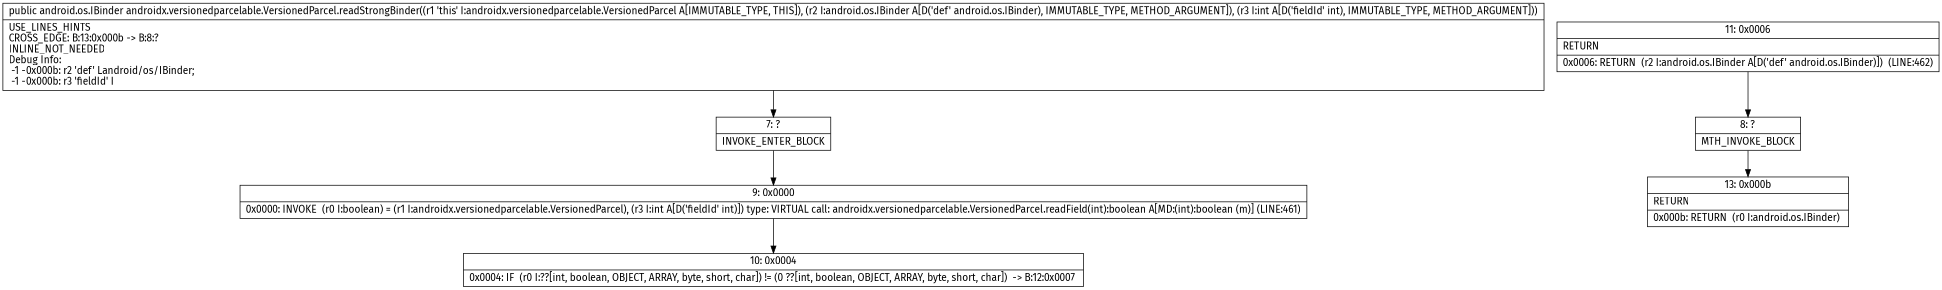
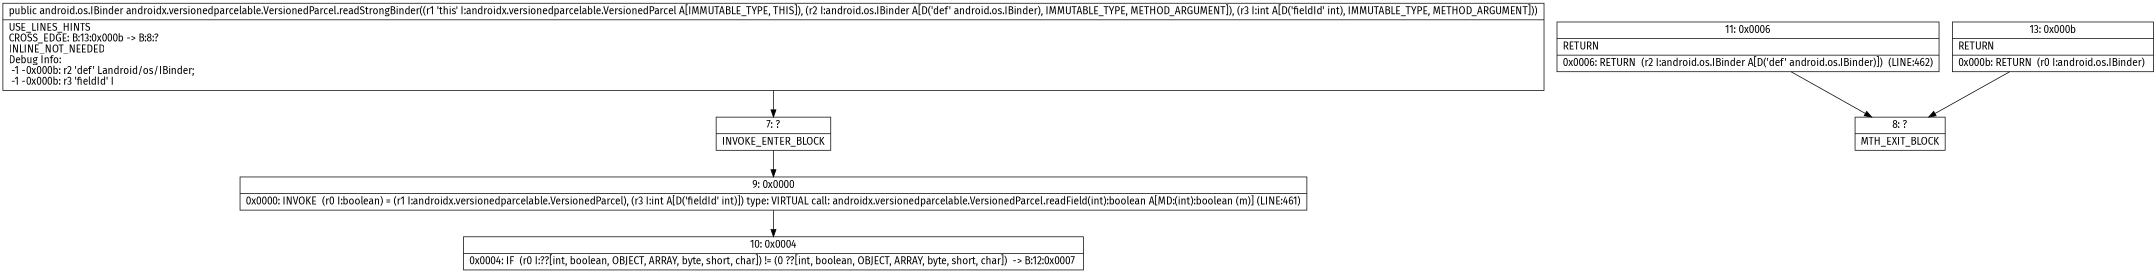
node "8: ?": text "MTH_INVOKE_BLOCK" -> "MTH_EXIT_BLOCK"
edge "8: ?" -> "13: 0x000b": reversed
